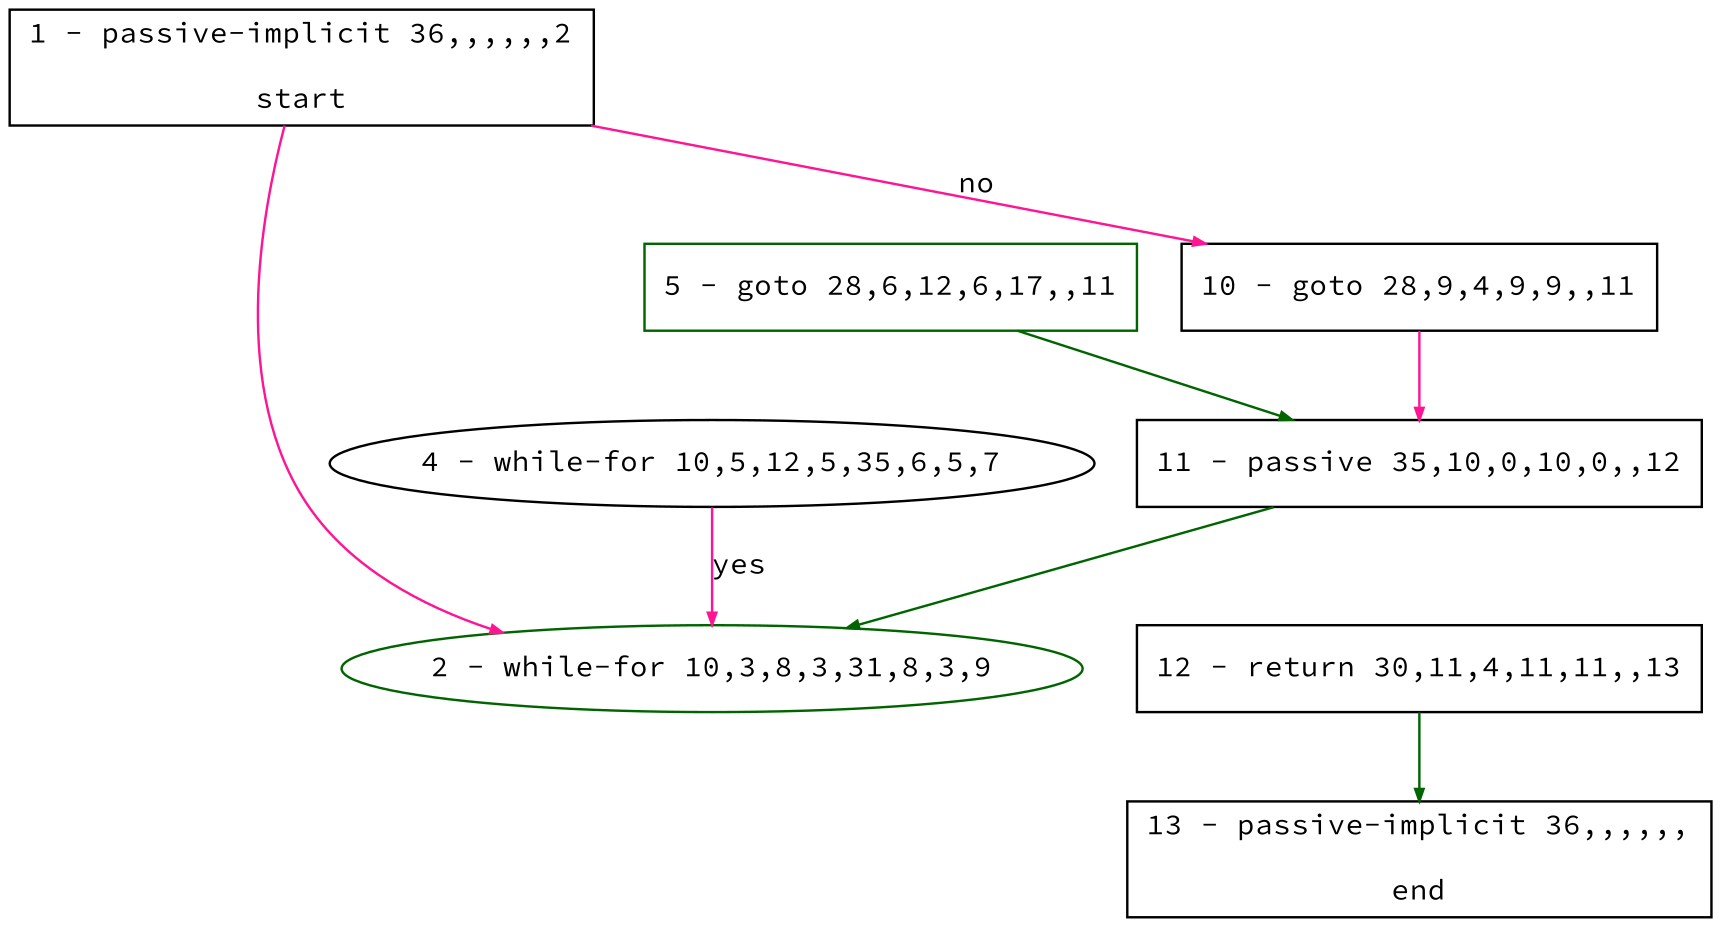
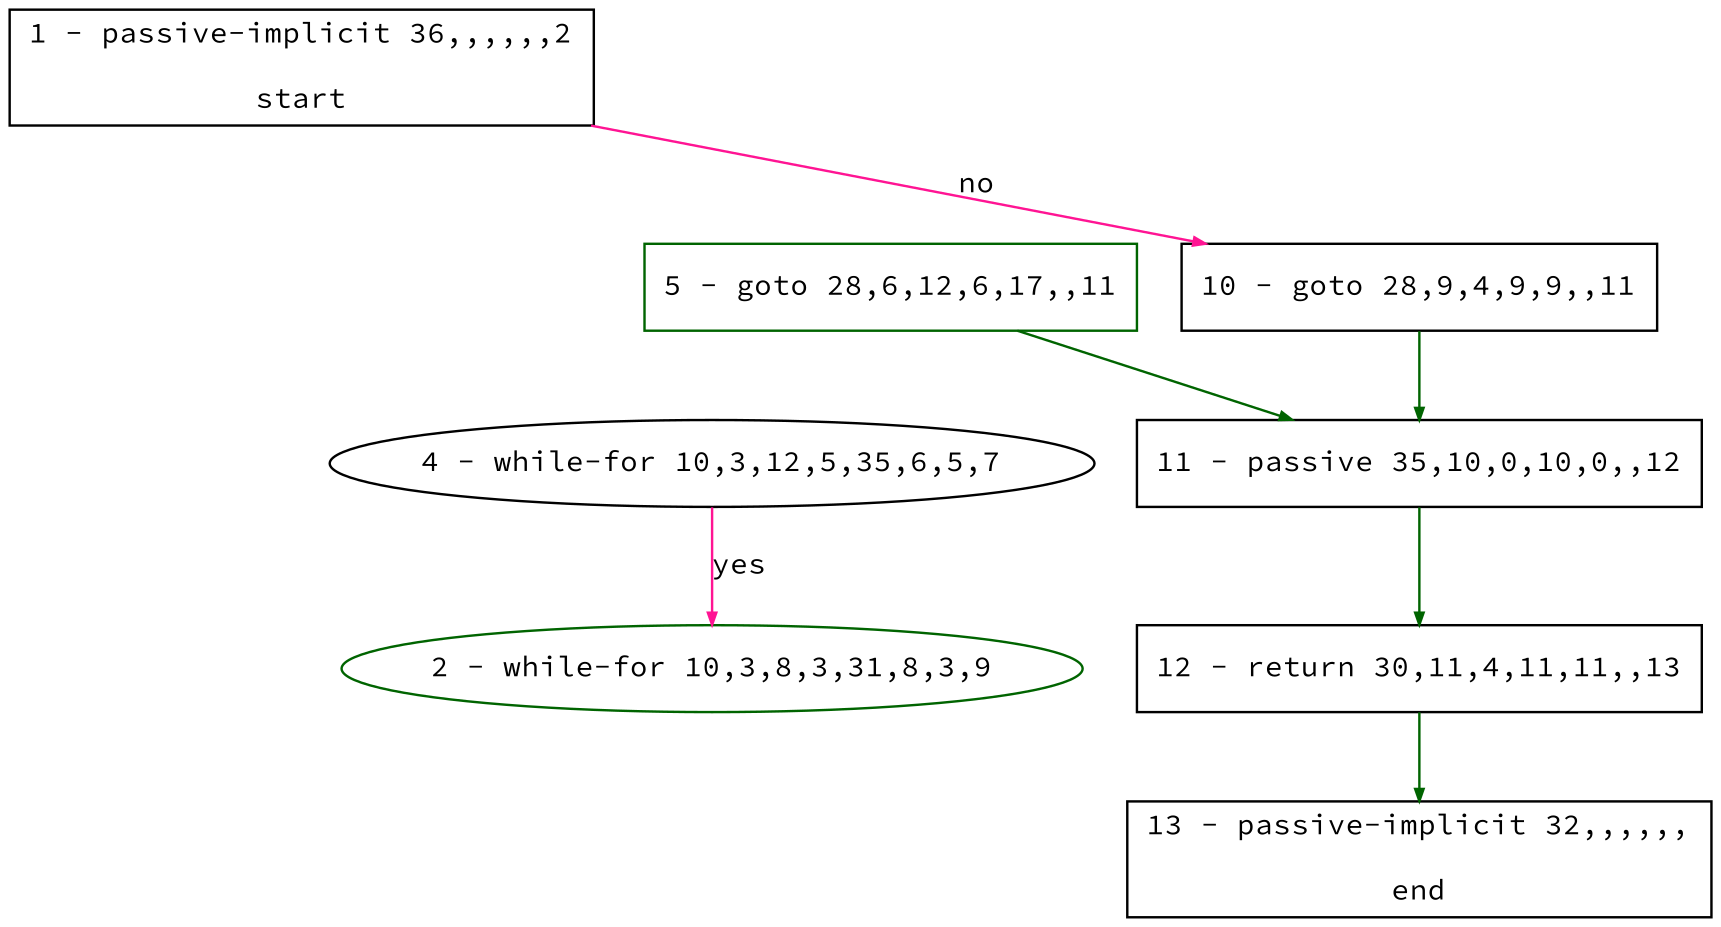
edge "10 - goto 28,9,4,9,9,,11" -> "11 - passive 35,10,0,10,0,,12": color deeppink -> darkgreen
edge "1 - passive-implicit 36,,,,,,2 start" -> "2 - while-for 10,3,8,3,31,8,3,9": removed
node "4 - while-for 10,5,12,5,35,6,5,7": label "4 - while-for 10,5,12,5,35,6,5,7" -> "4 - while-for 10,3,12,5,35,6,5,7"
edge "11 - passive 35,10,0,10,0,,12" -> "2 - while-for 10,3,8,3,31,8,3,9": now "11 - passive 35,10,0,10,0,,12" -> "12 - return 30,11,4,11,11,,13"
node "13 - passive-implicit 36,,,,,, end": label "13 - passive-implicit 36,,,,,, end" -> "13 - passive-implicit 32,,,,,, end"
